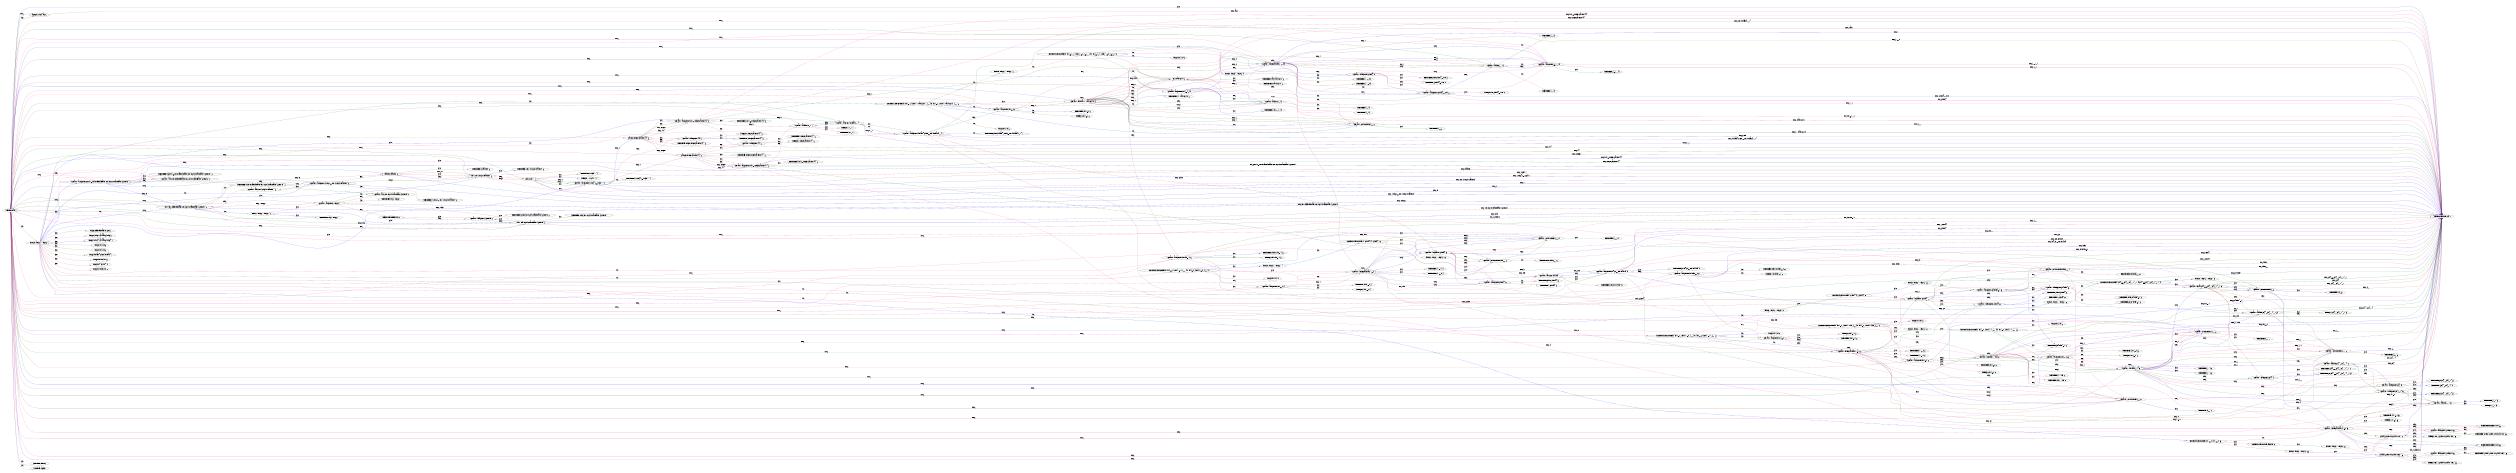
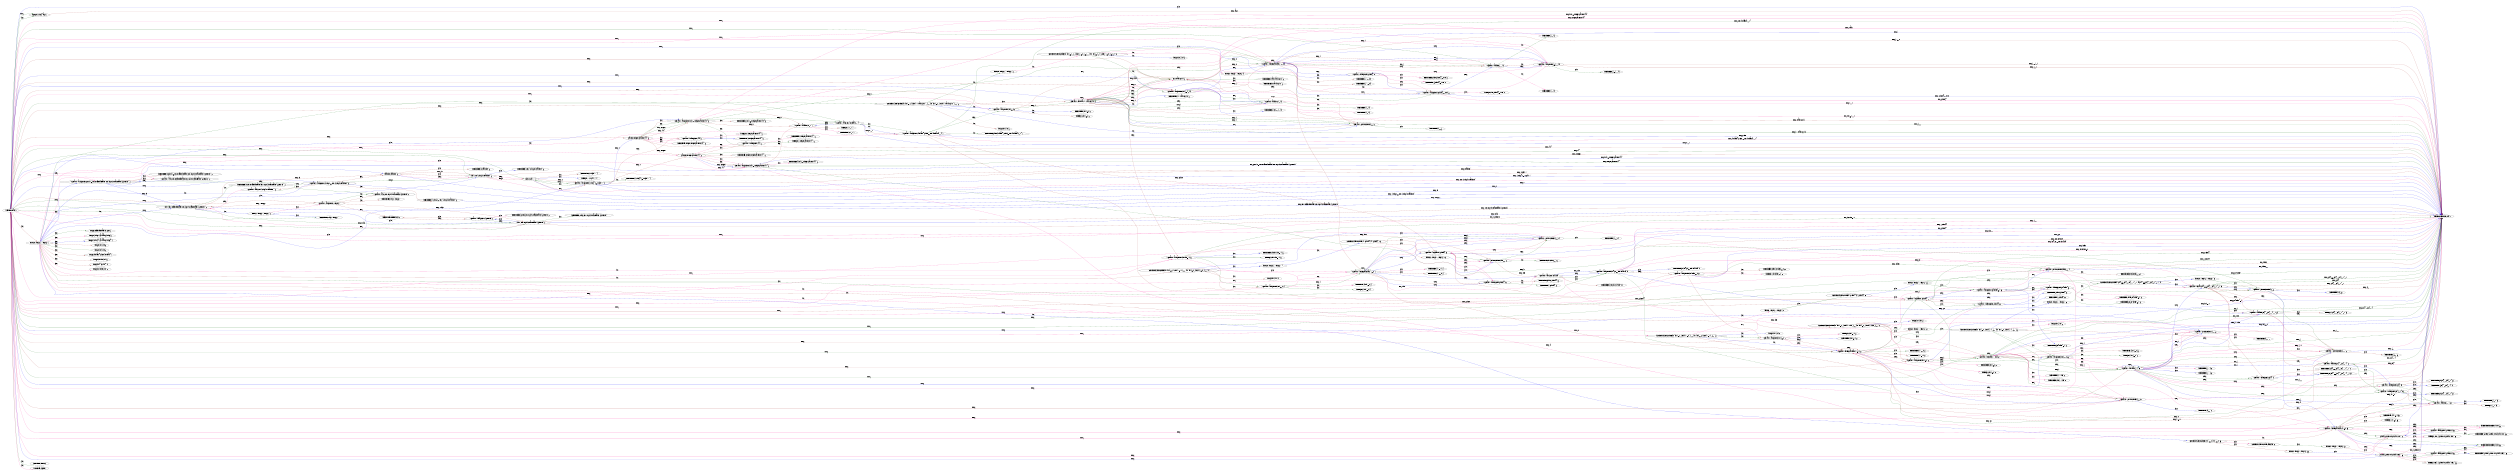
edge "(<operator>.assignment,<empty>)" -> "(METHOD_RETURN,void)": now "(IDENTIFIER,s,String s = new String(in.readLine()))" -> "(METHOD_RETURN,void)"
edge "(METHOD,main)" -> "(IDENTIFIER,i,pn[index] = i)": now "(METHOD,main)" -> "(<operator>.assignment,pn[index] = i)"
